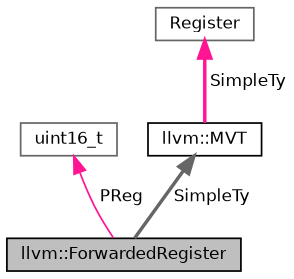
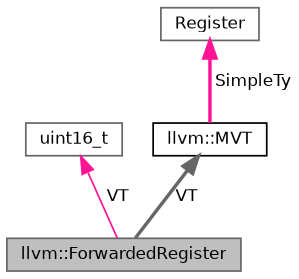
edge "llvm::ForwardedRegister" -> "uint16_t": label " PReg" -> " VT"
edge "llvm::ForwardedRegister" -> "llvm::MVT": label " SimpleTy" -> " VT"
node "llvm::ForwardedRegister": color black -> gray40
